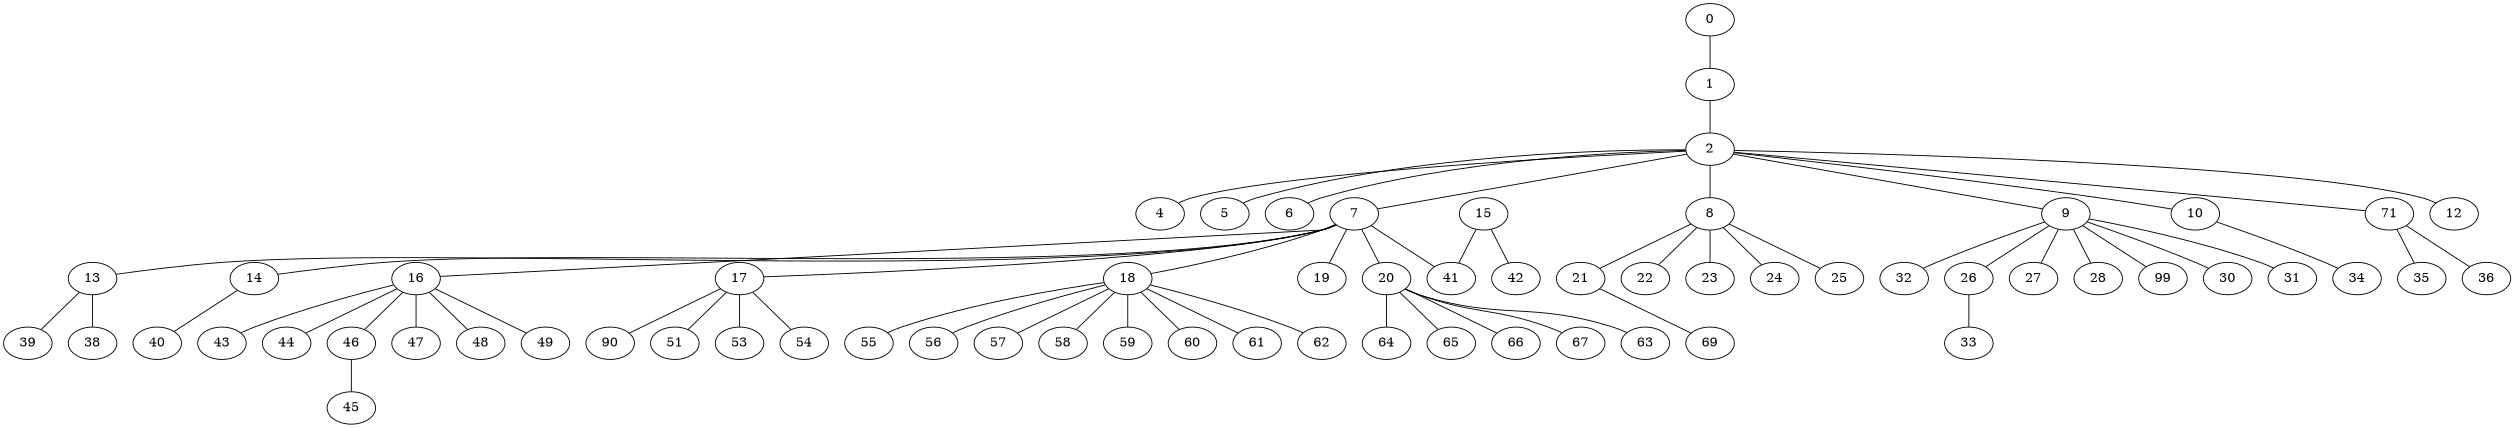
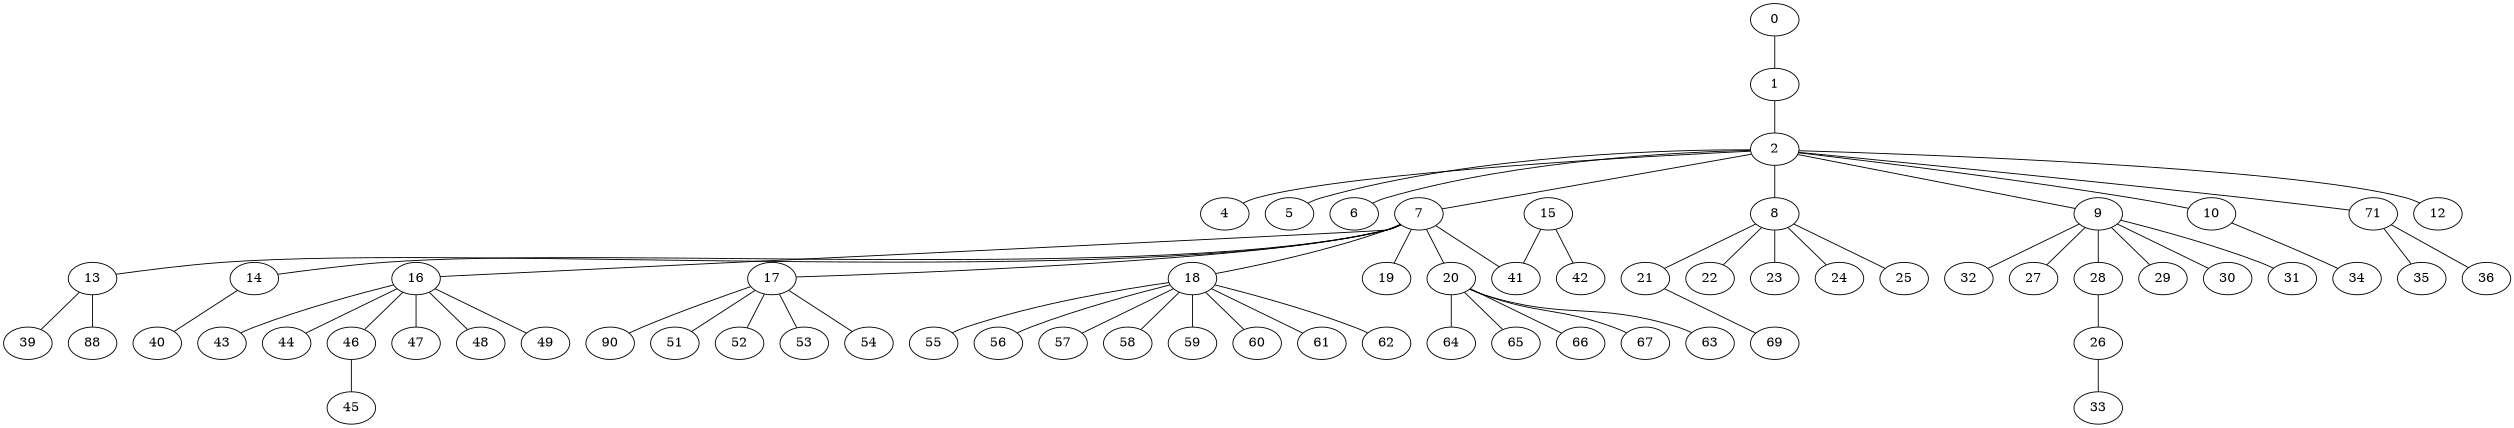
edge "9" -- "26": now "28" -- "26"
node "99": label "99" -> "29"
node "38": label "38" -> "88"
node "52": added
